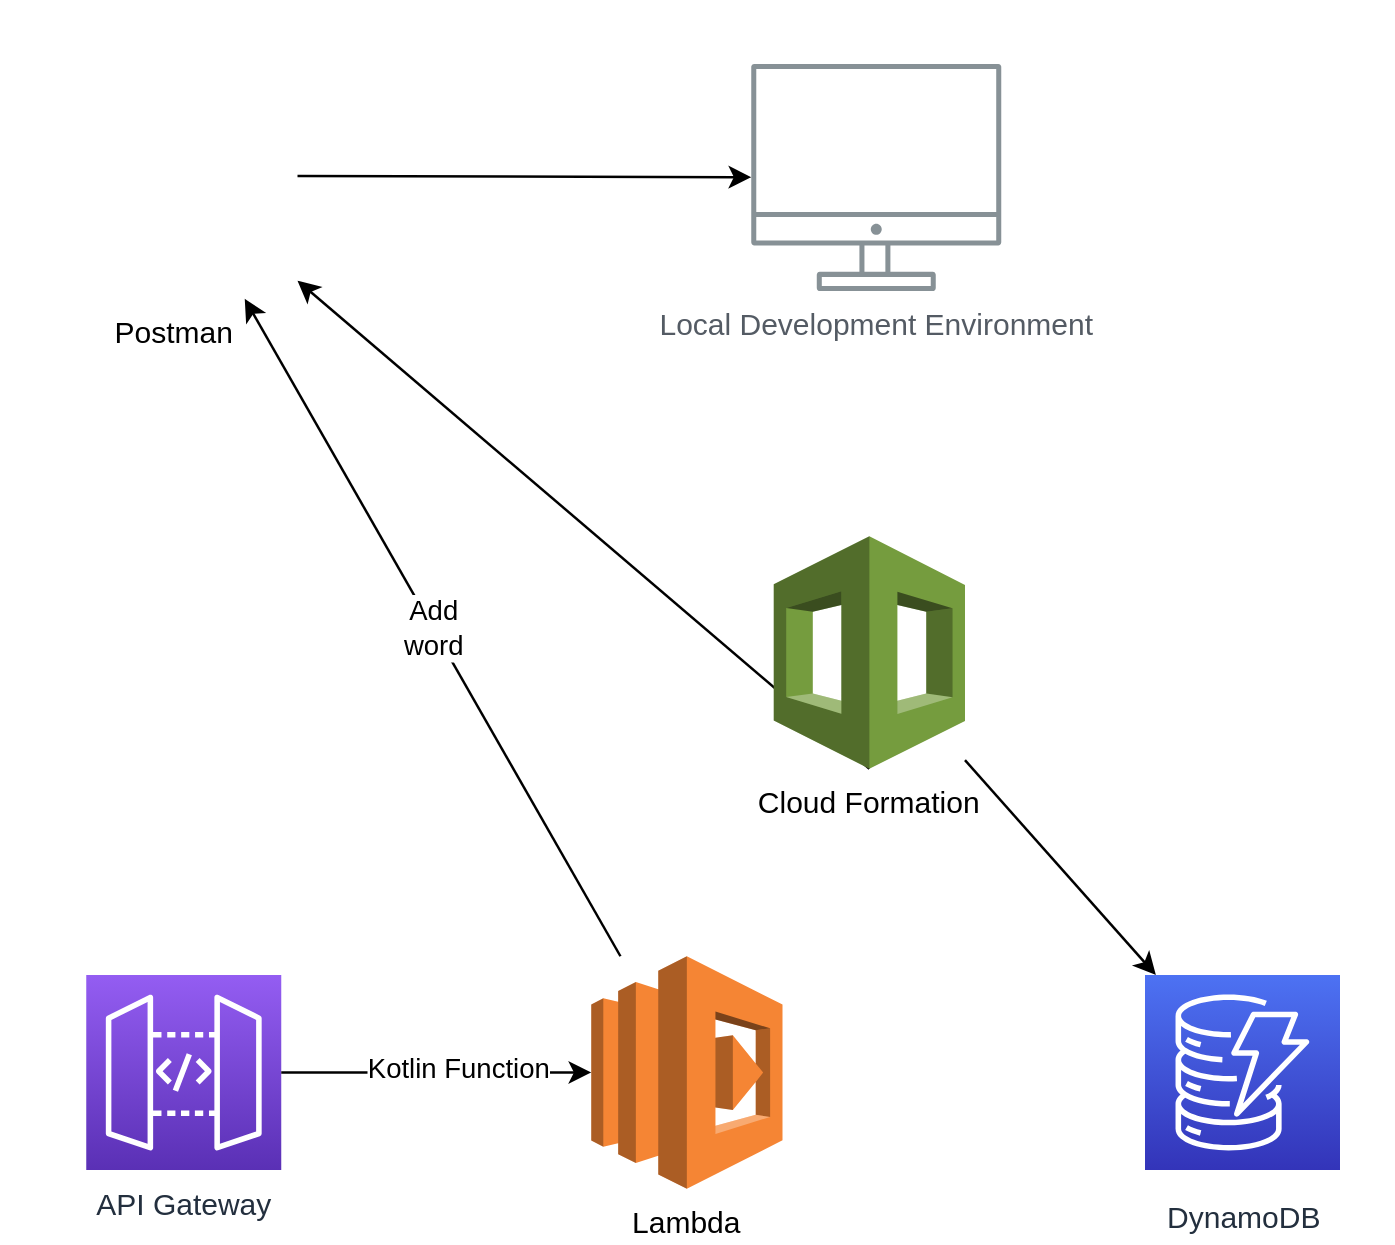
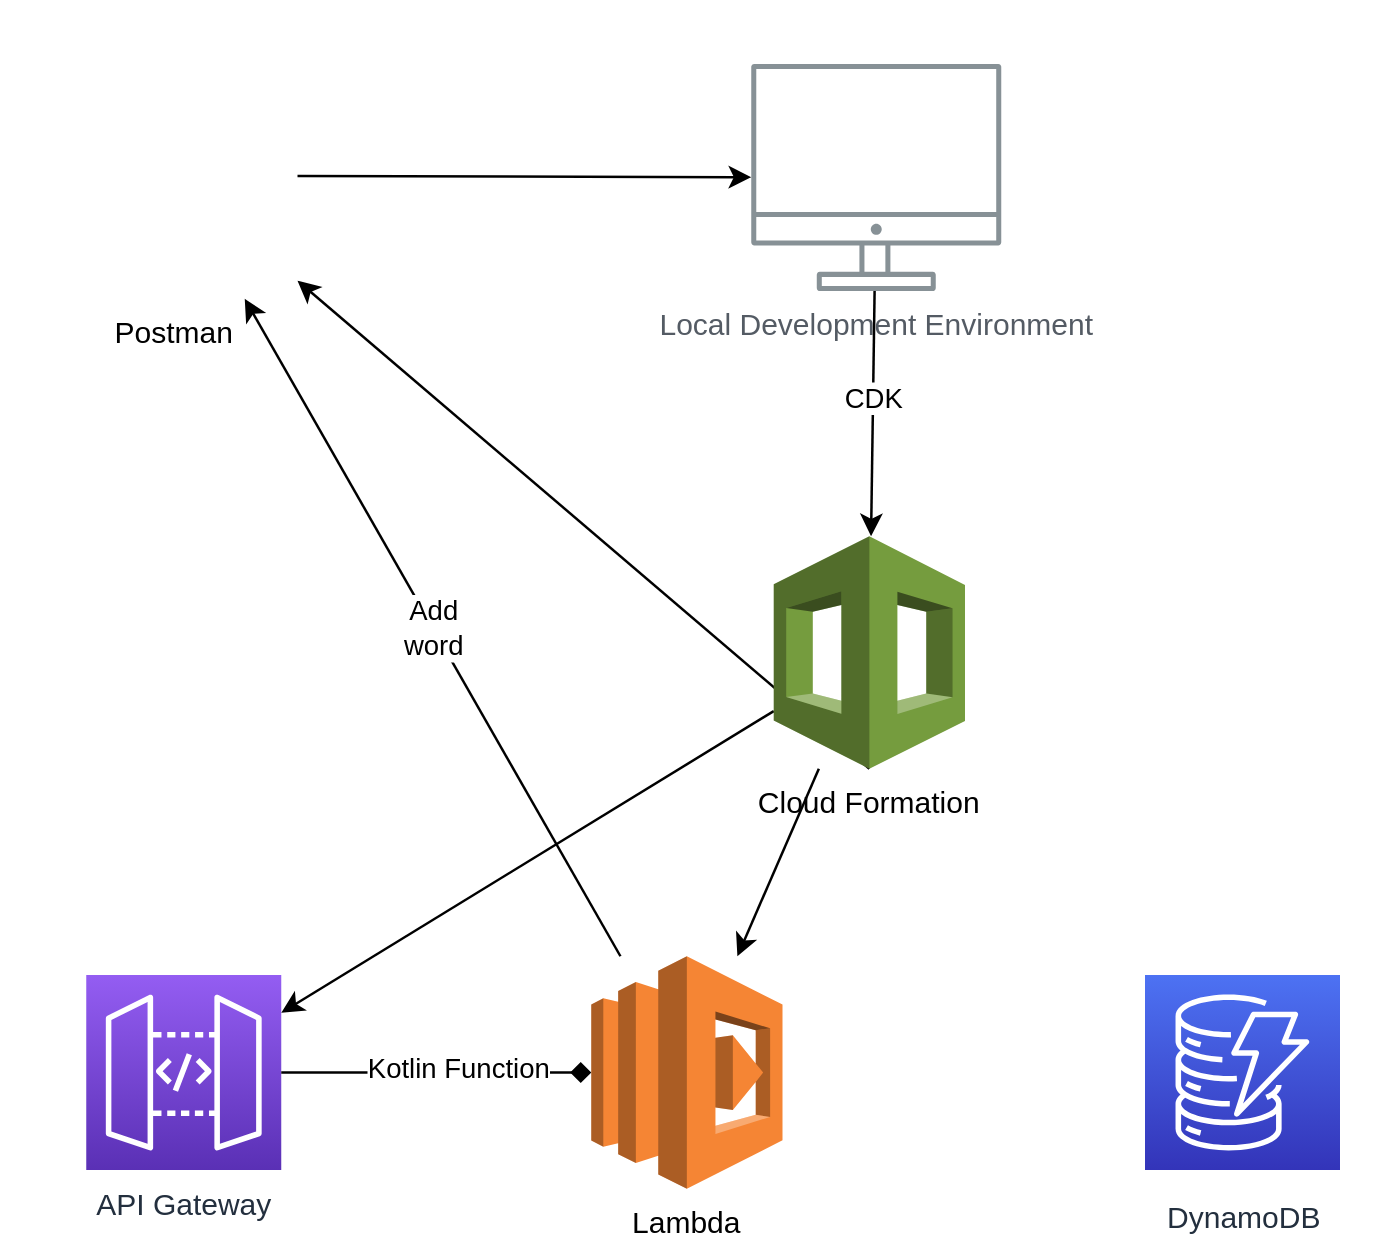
edge "Local Development Environment" -> "Cloud Formation": added, label "CDK"
edge "Cloud Formation" -> "DynamoDB": now "Cloud Formation" -> "Lambda"
edge "Cloud Formation" -> "API Gateway": added
edge "API Gateway" -> "Lambda": arrowhead classic -> diamond
